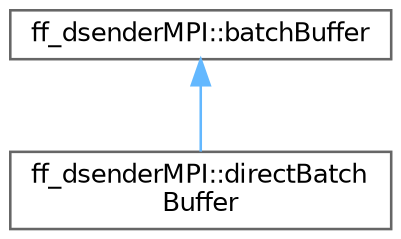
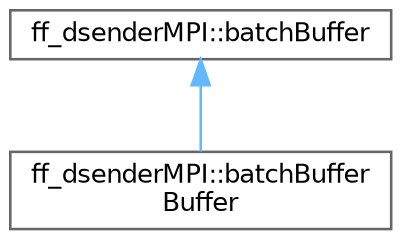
node "ff_dsenderMPI::directBatch Buffer": label "ff_dsenderMPI::directBatch Buffer" -> "ff_dsenderMPI::batchBuffer Buffer"
